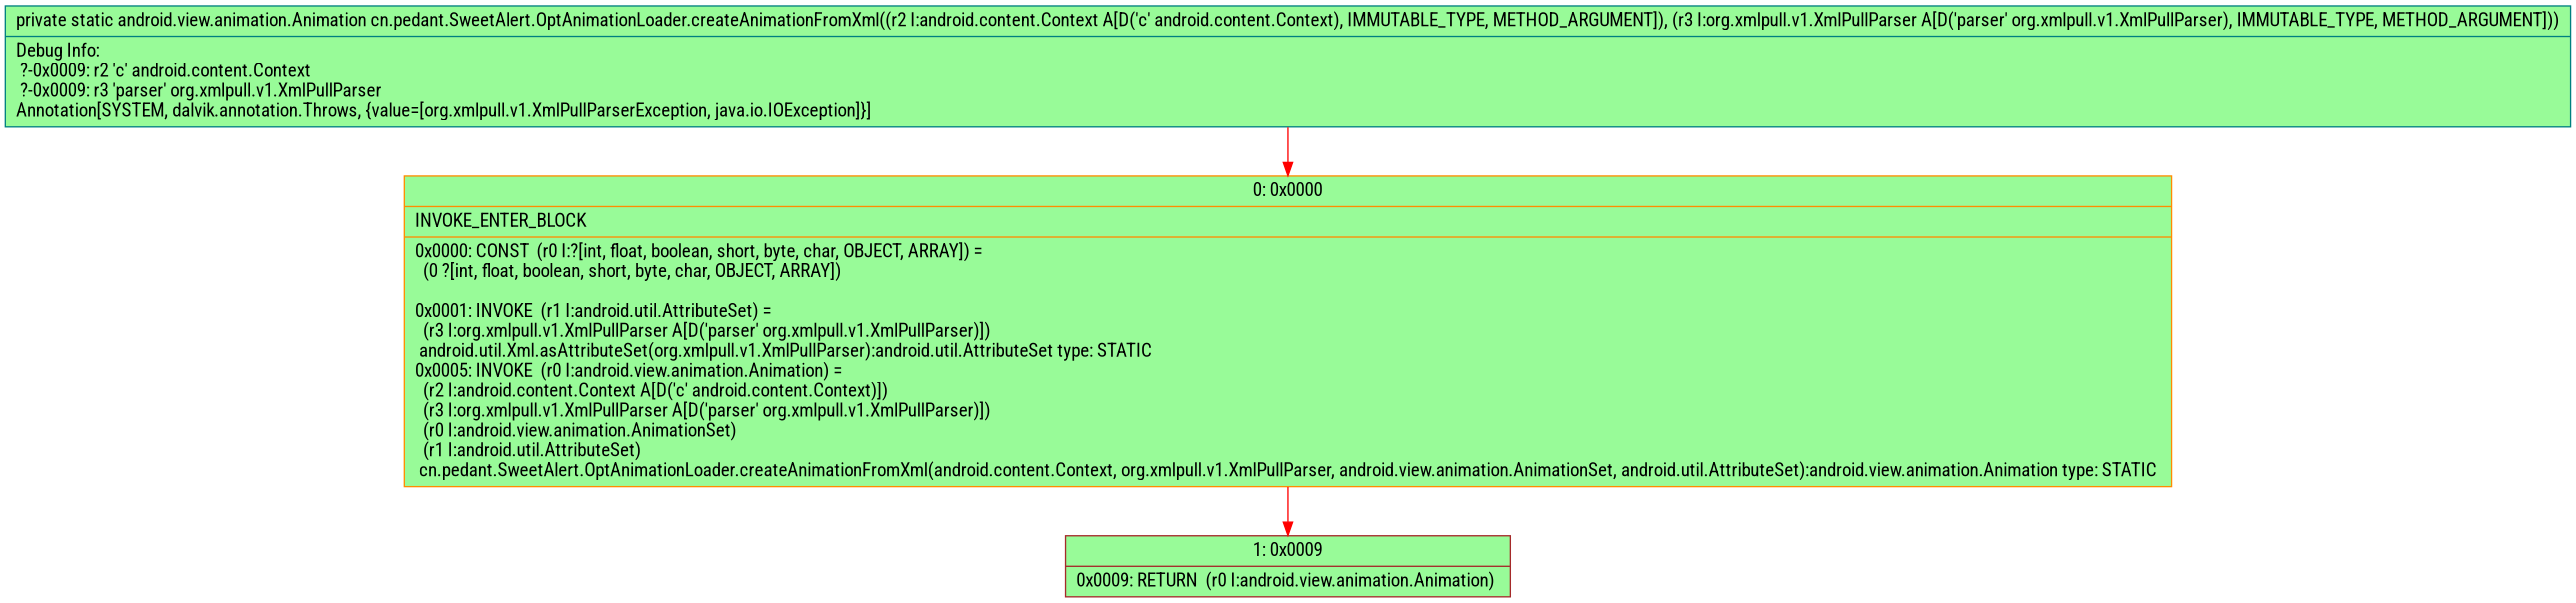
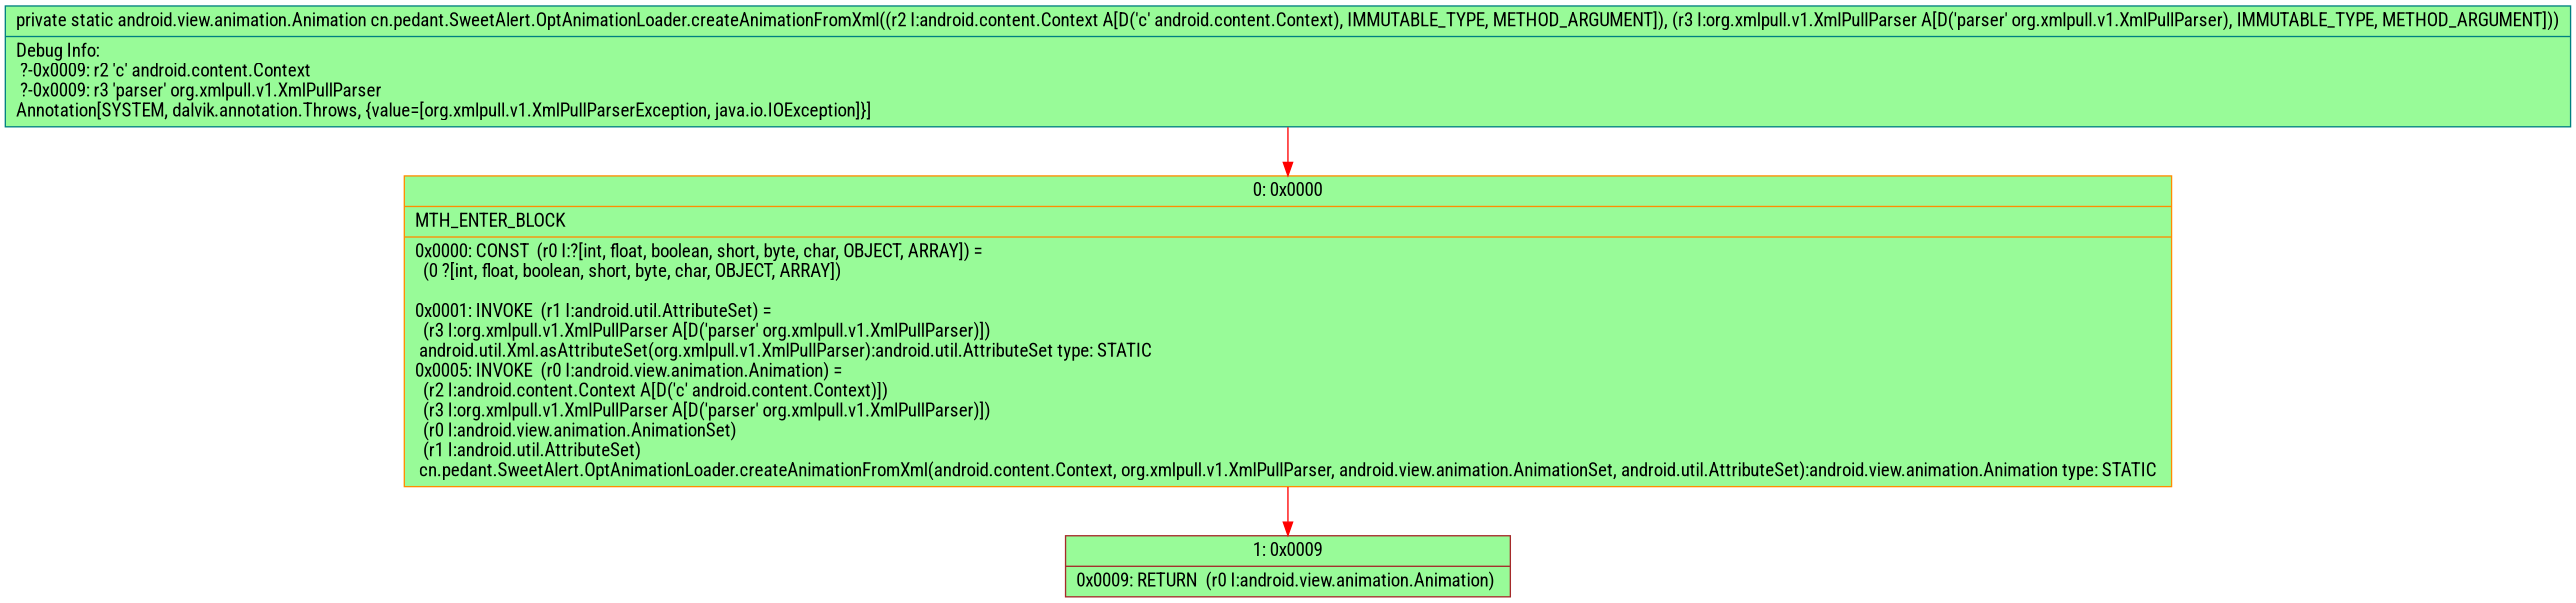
node "0: 0x0000": text "INVOKE_ENTER_BLOCK" -> "MTH_ENTER_BLOCK"
